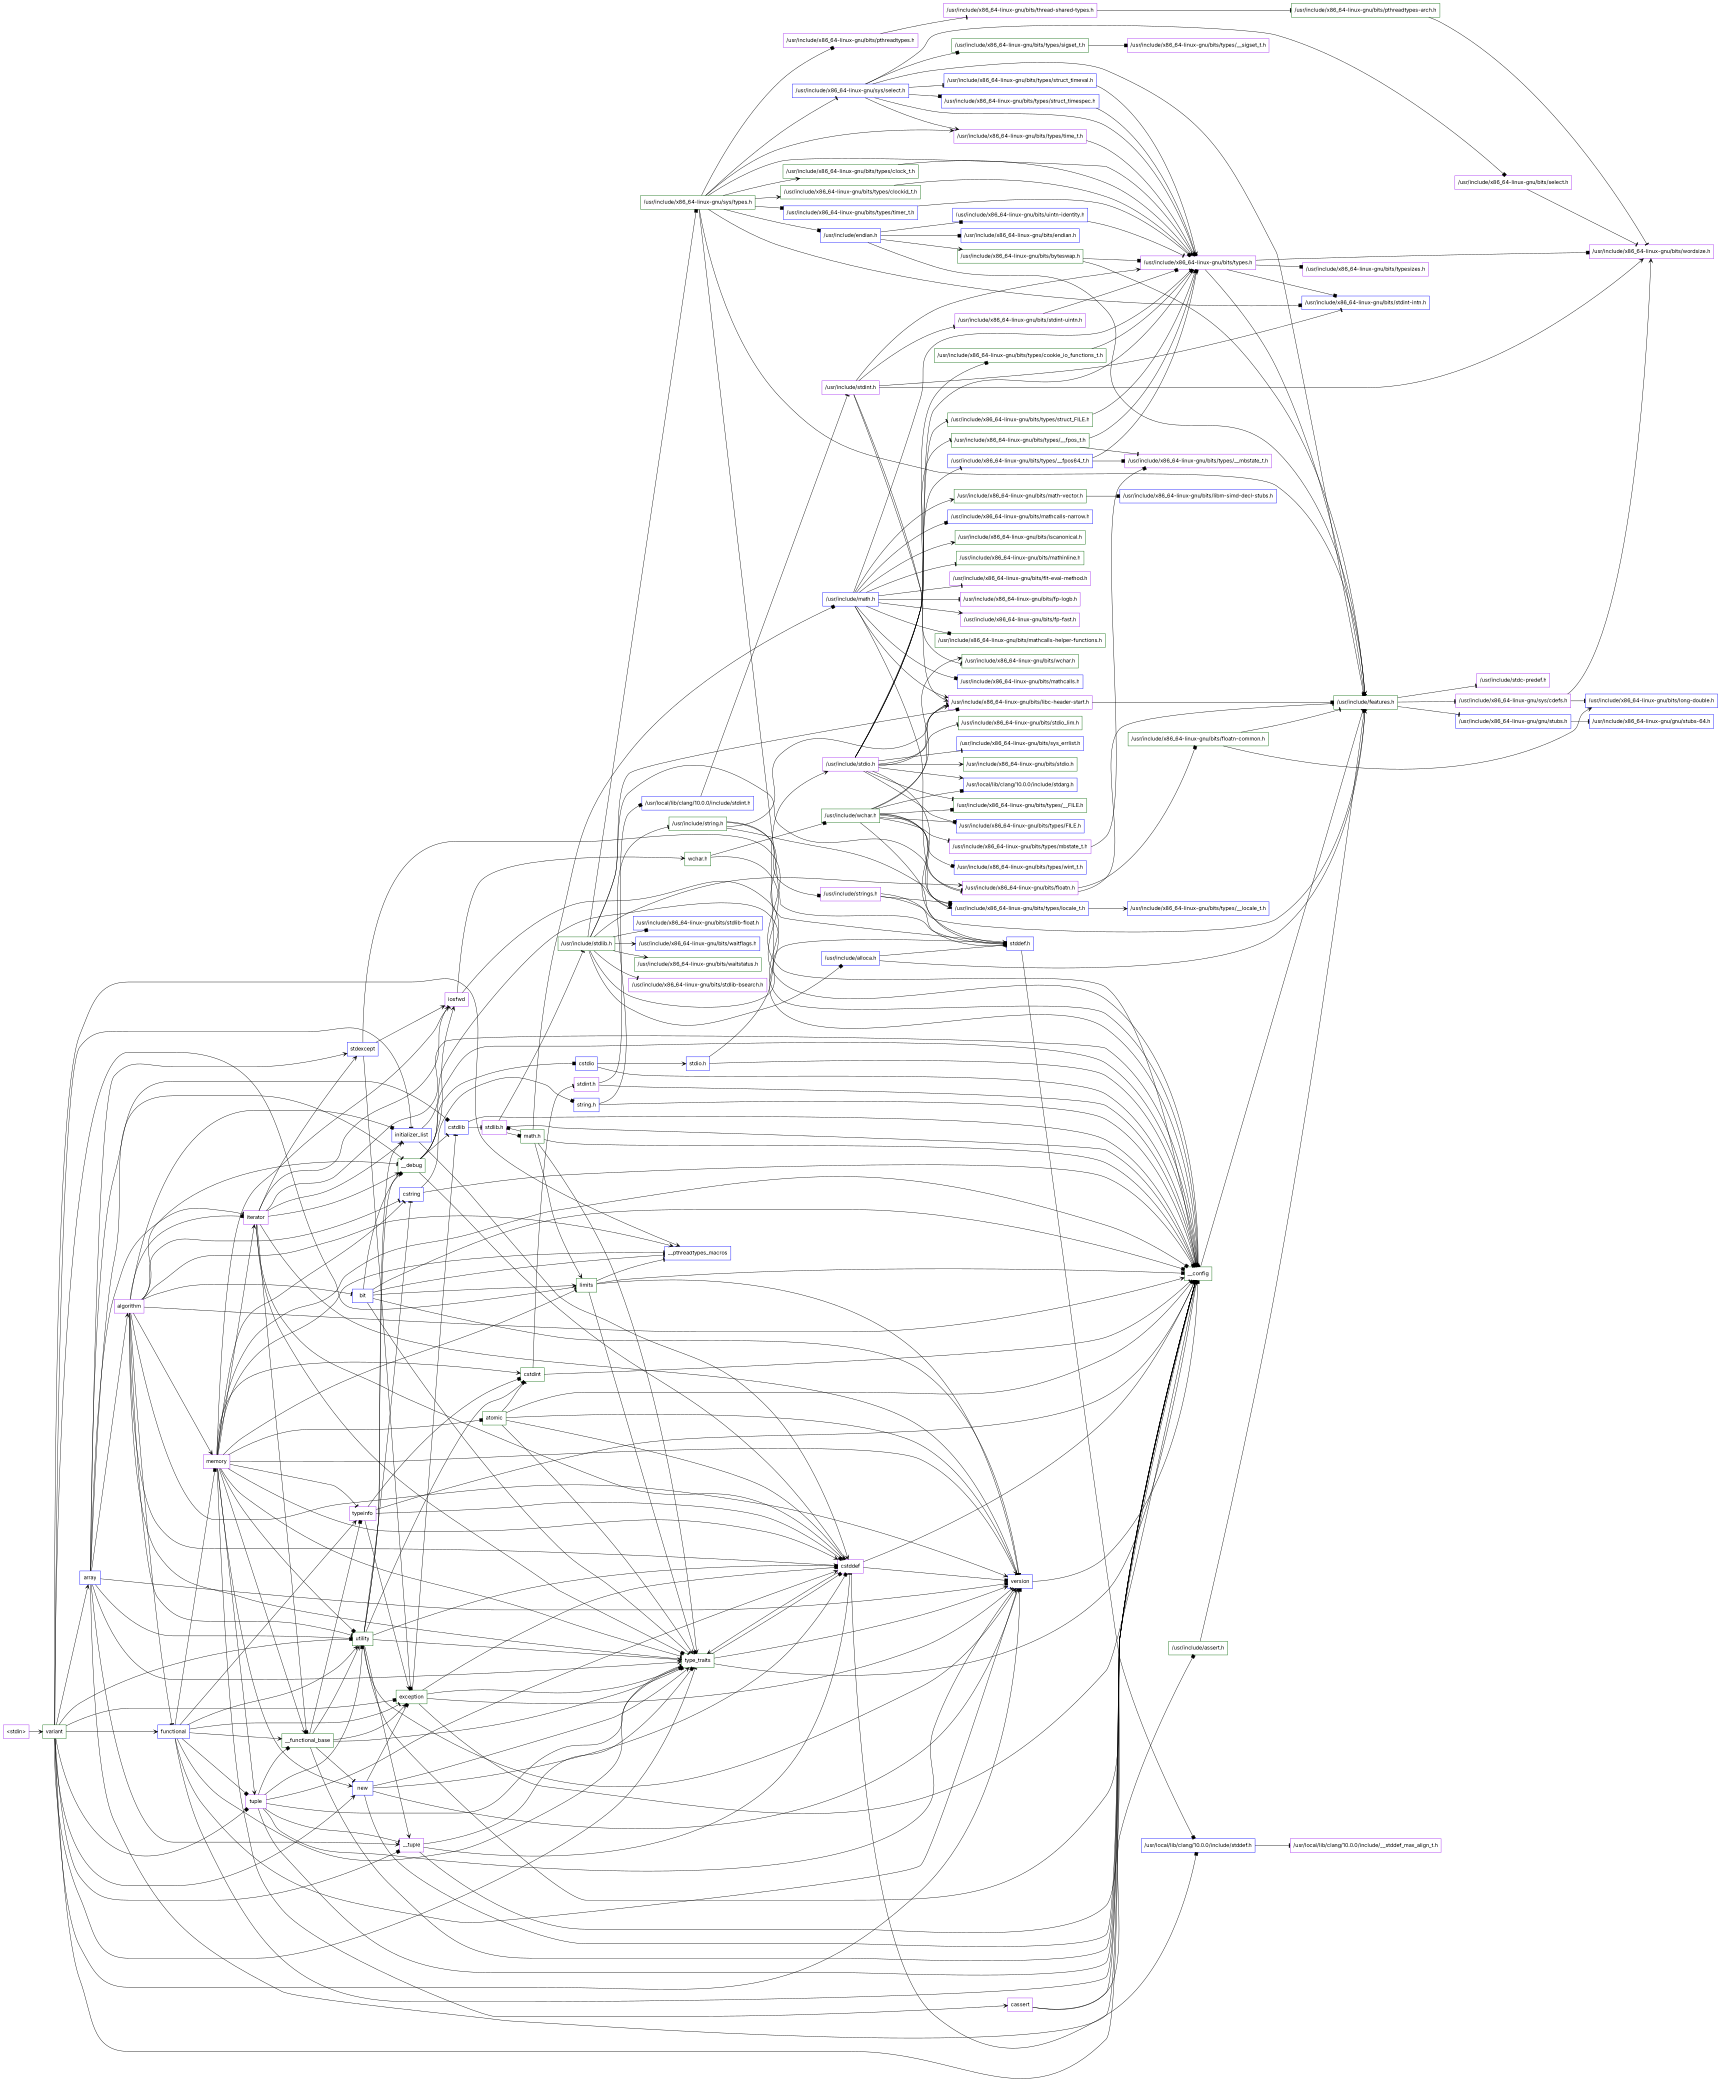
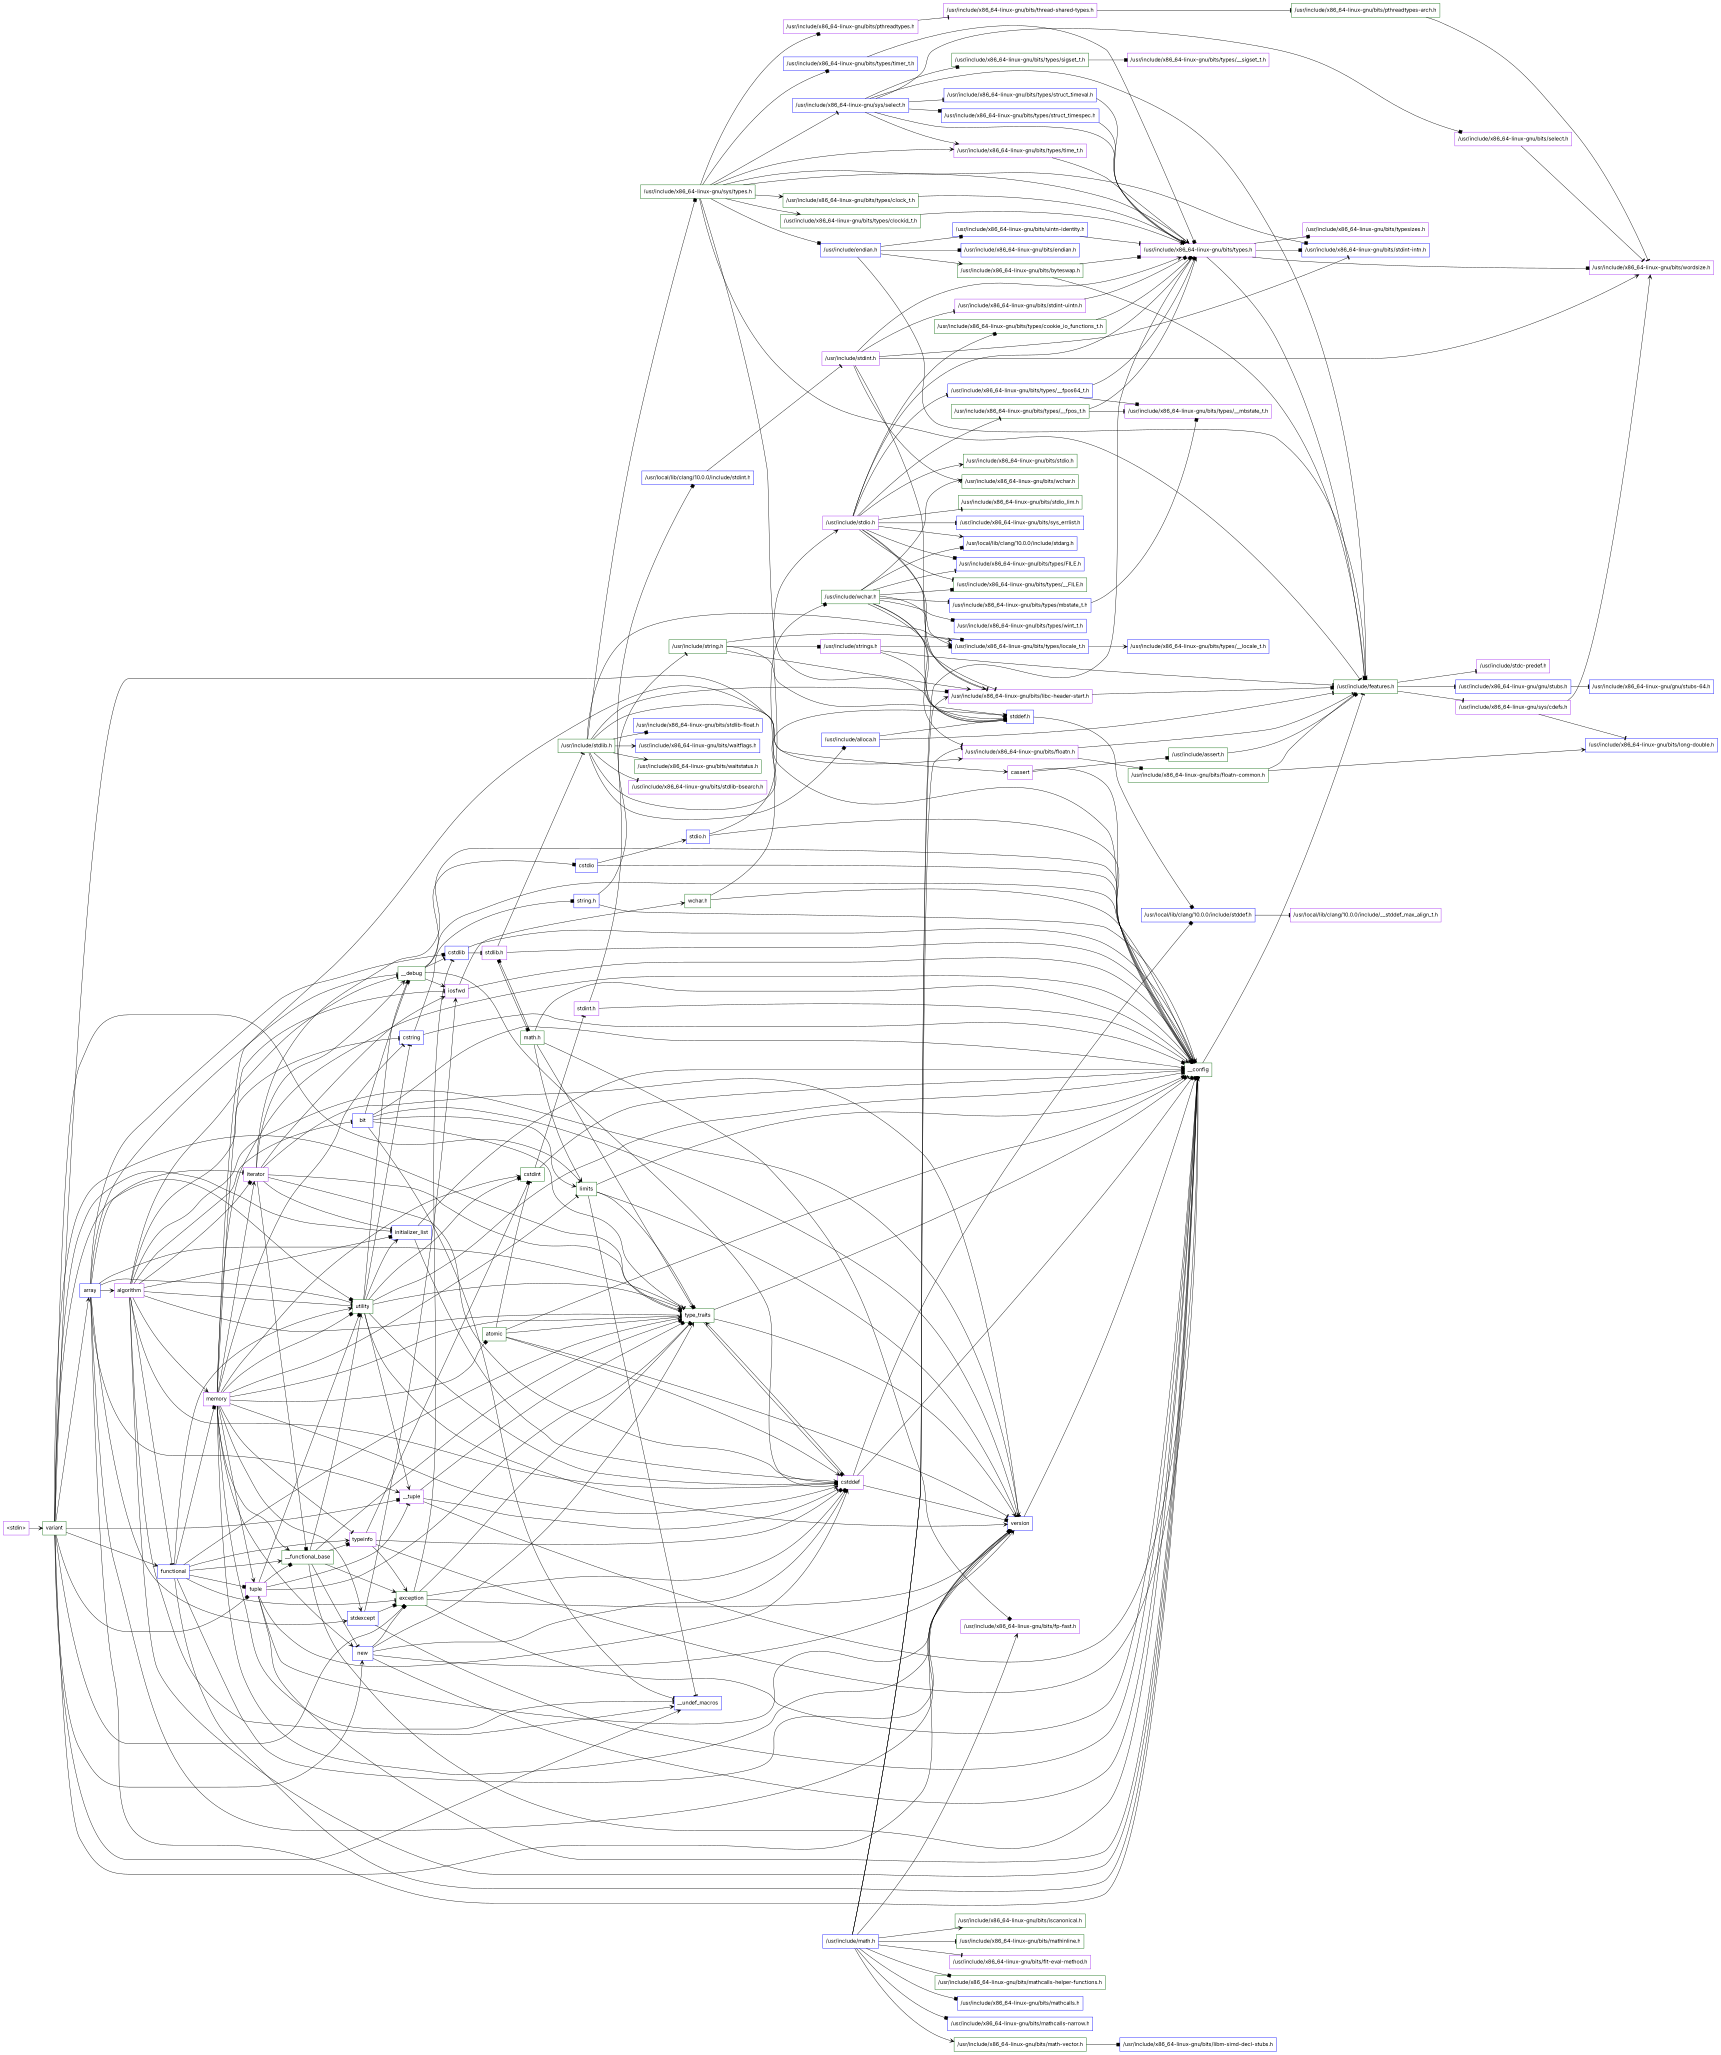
node "/usr/include/x86_64-linux-gnu/bits/types/struct_FILE.h": removed
node "/usr/include/x86_64-linux-gnu/bits/fp-logb.h": removed
edge "math.h" -> "/usr/include/math.h": now "math.h" -> "/usr/include/x86_64-linux-gnu/bits/fp-fast.h"
node "/usr/include/x86_64-linux-gnu/bits/types/mbstate_t.h": color purple -> blue
edge "/usr/include/strings.h" -> "/usr/include/features.h": arrowhead vee -> tee
edge "iterator" -> "stdexcept": now "memory" -> "stdexcept"
node "__pthreadtypes_macros": label "__pthreadtypes_macros" -> "__undef_macros"
edge "algorithm" -> "cstddef": arrowhead vee -> box
